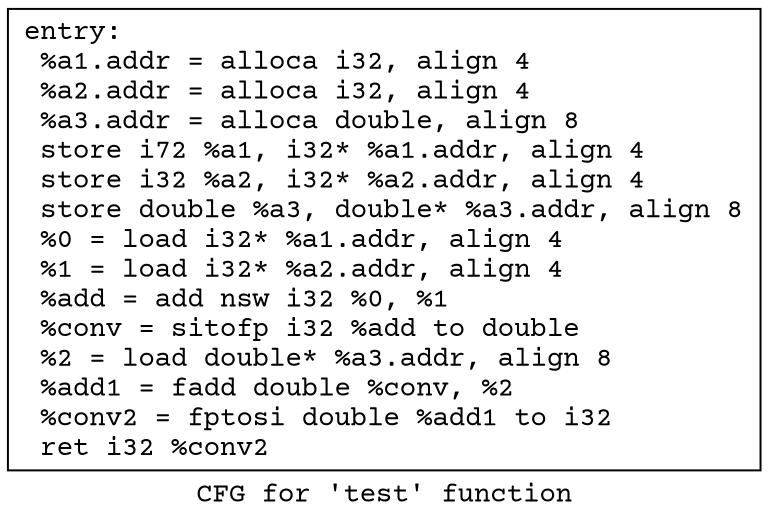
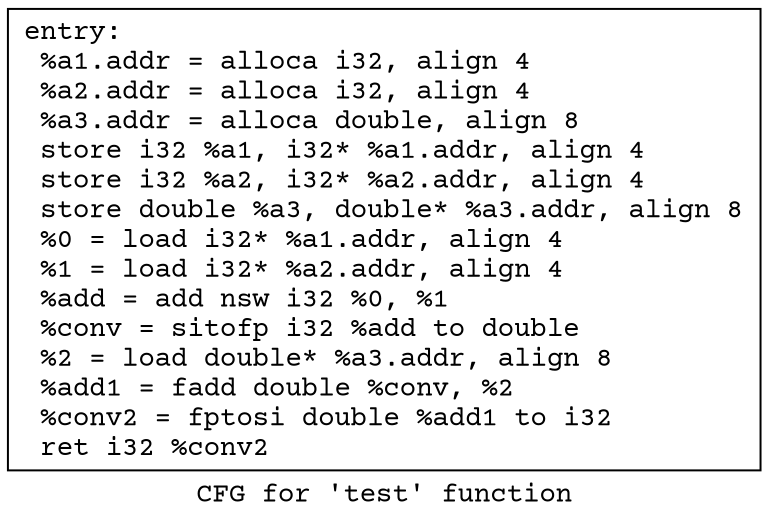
node "entry:": text "store i72 %a1, i32* %a1.addr, align 4" -> "store i32 %a1, i32* %a1.addr, align 4"
